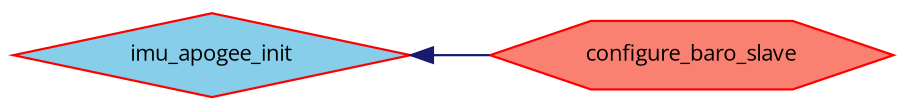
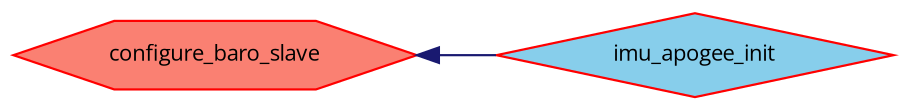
edge "configure_baro_slave" -> "imu_apogee_init": reversed
